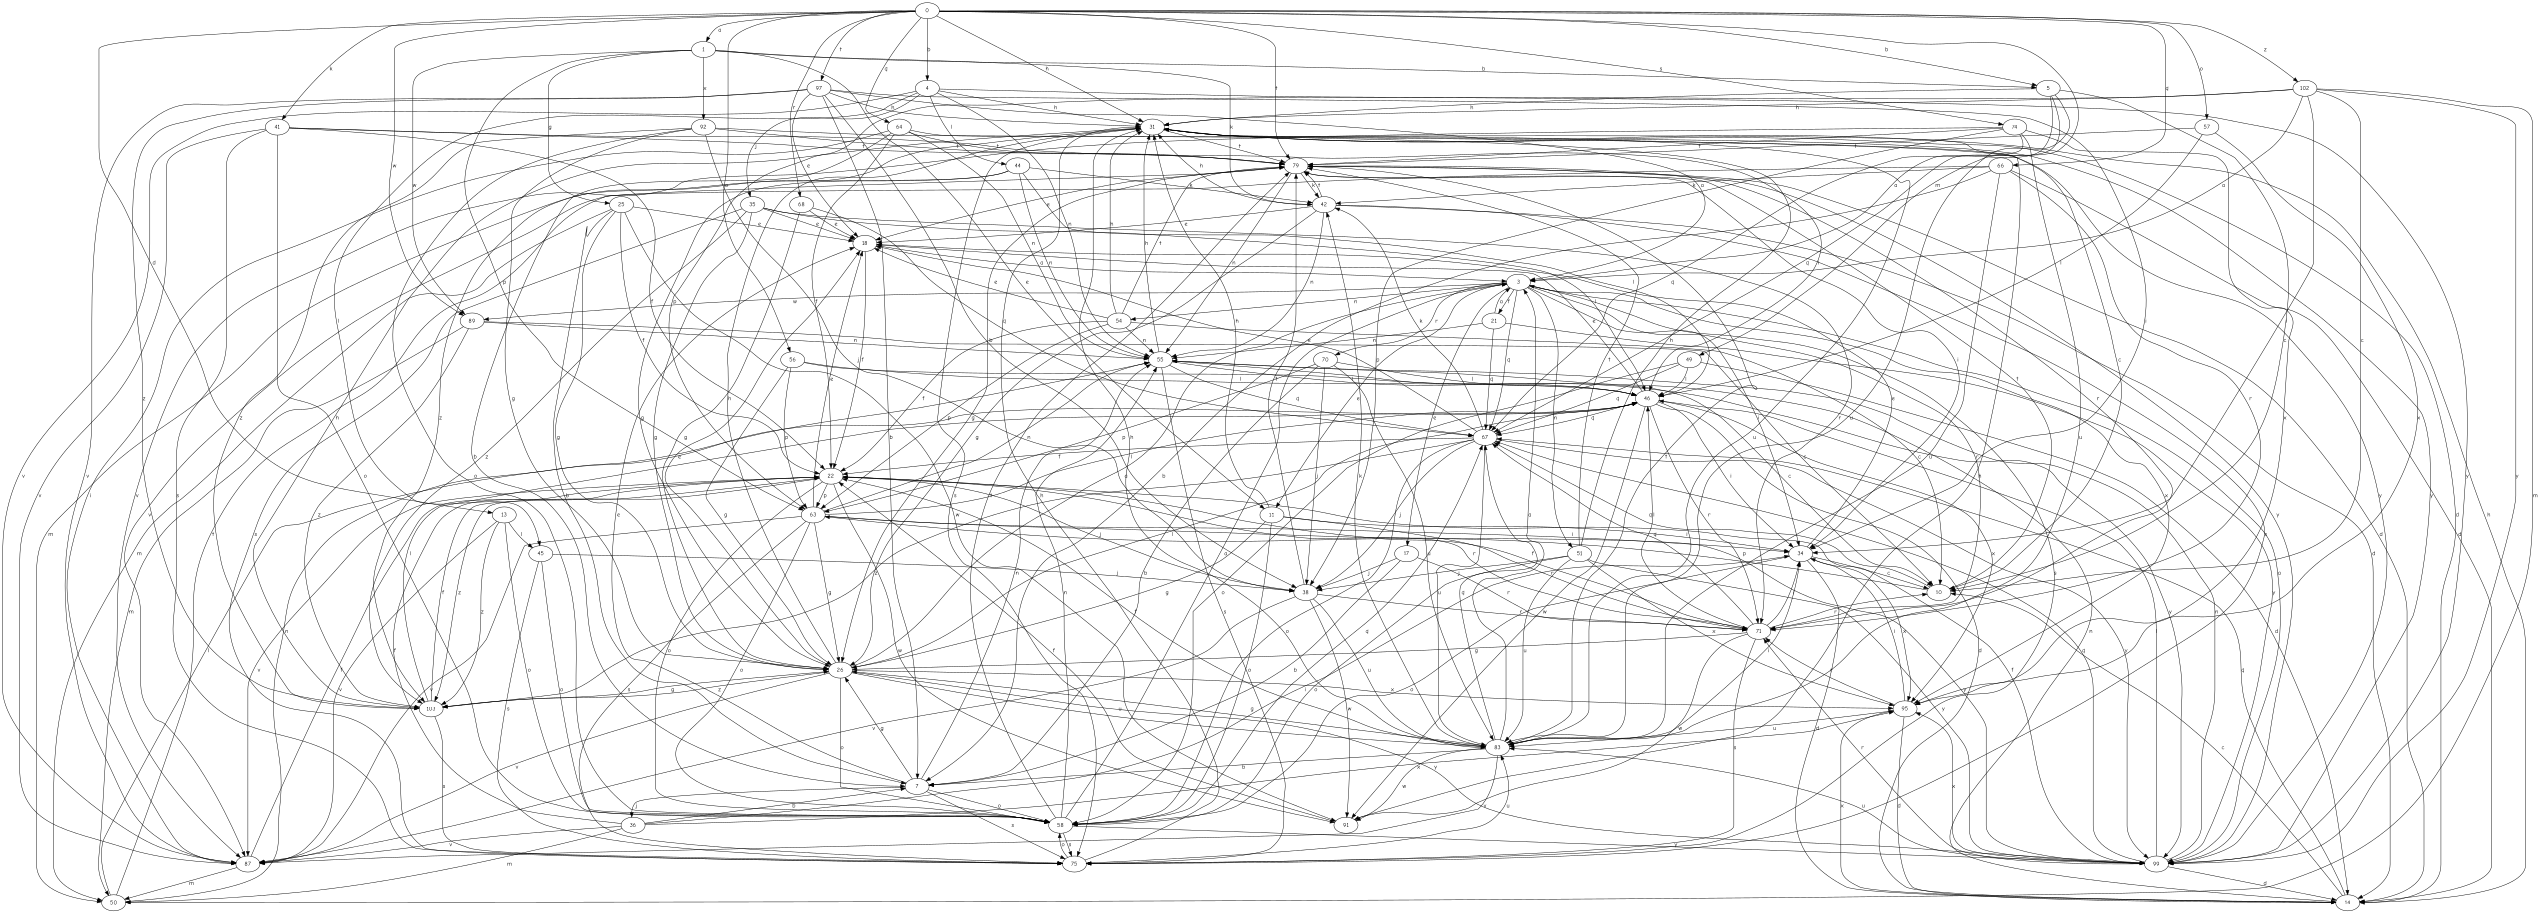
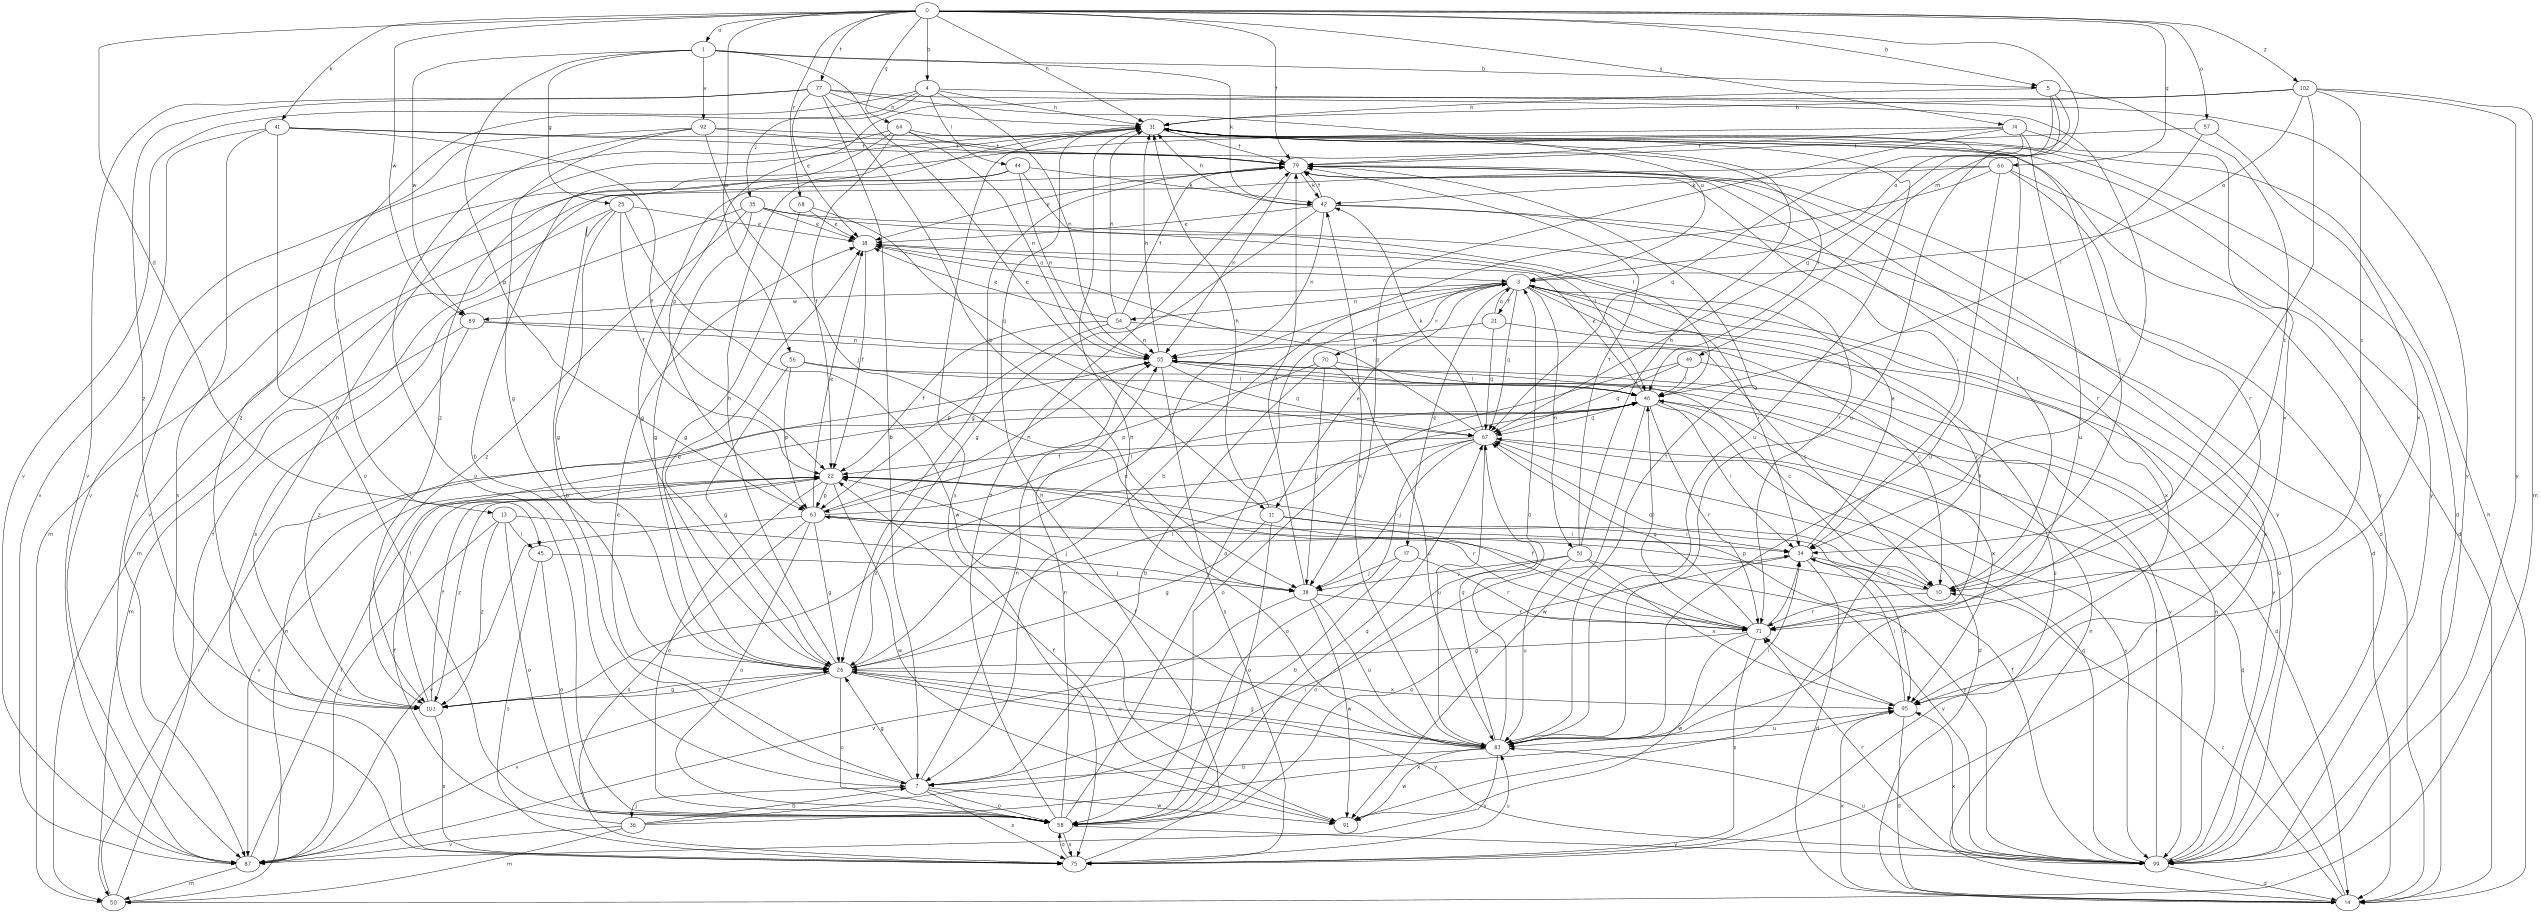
node "97": label "97" -> "77"
edge "64" -> "87": label "i" -> "v"
edge "22" -> "38": now "13" -> "38"
edge "71" -> "10": reversed
edge "7" -> "91": added, label "w"
